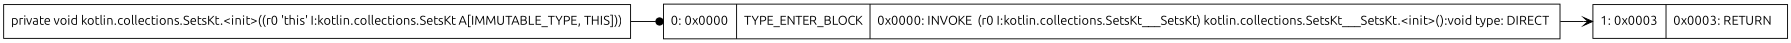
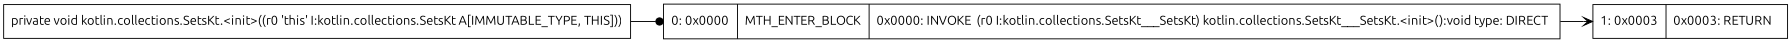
node "0: 0x0000": text "TYPE_ENTER_BLOCK" -> "MTH_ENTER_BLOCK"
